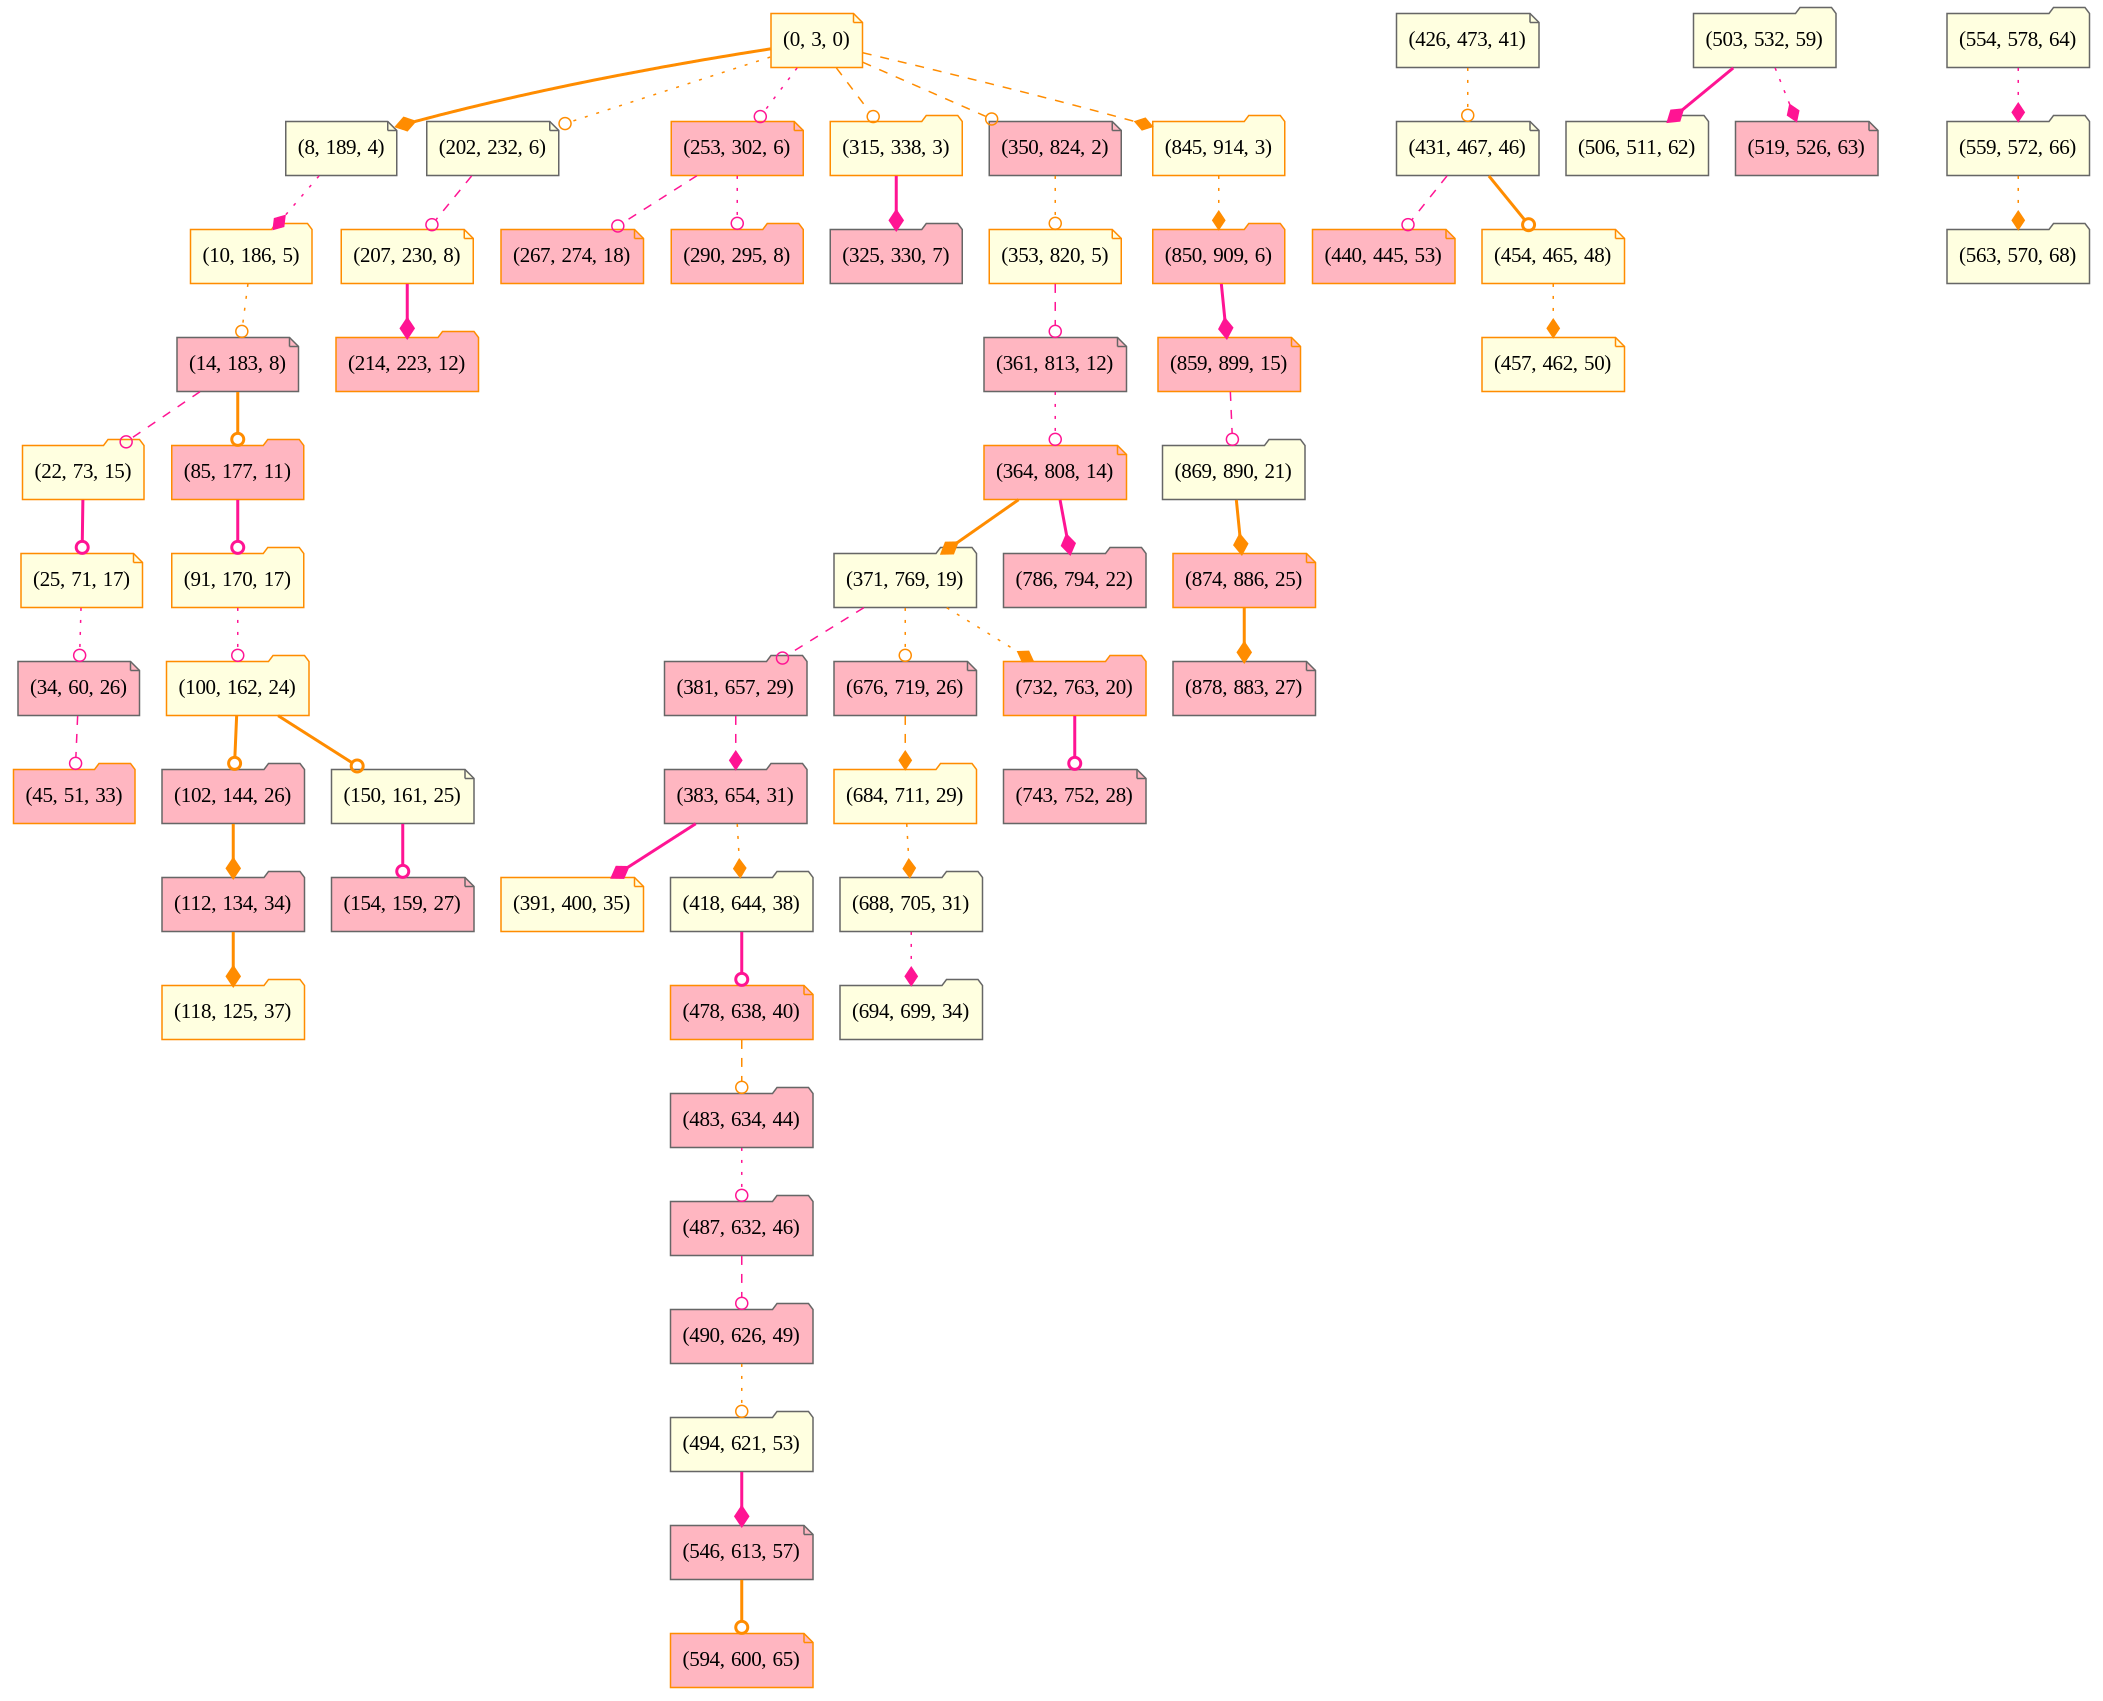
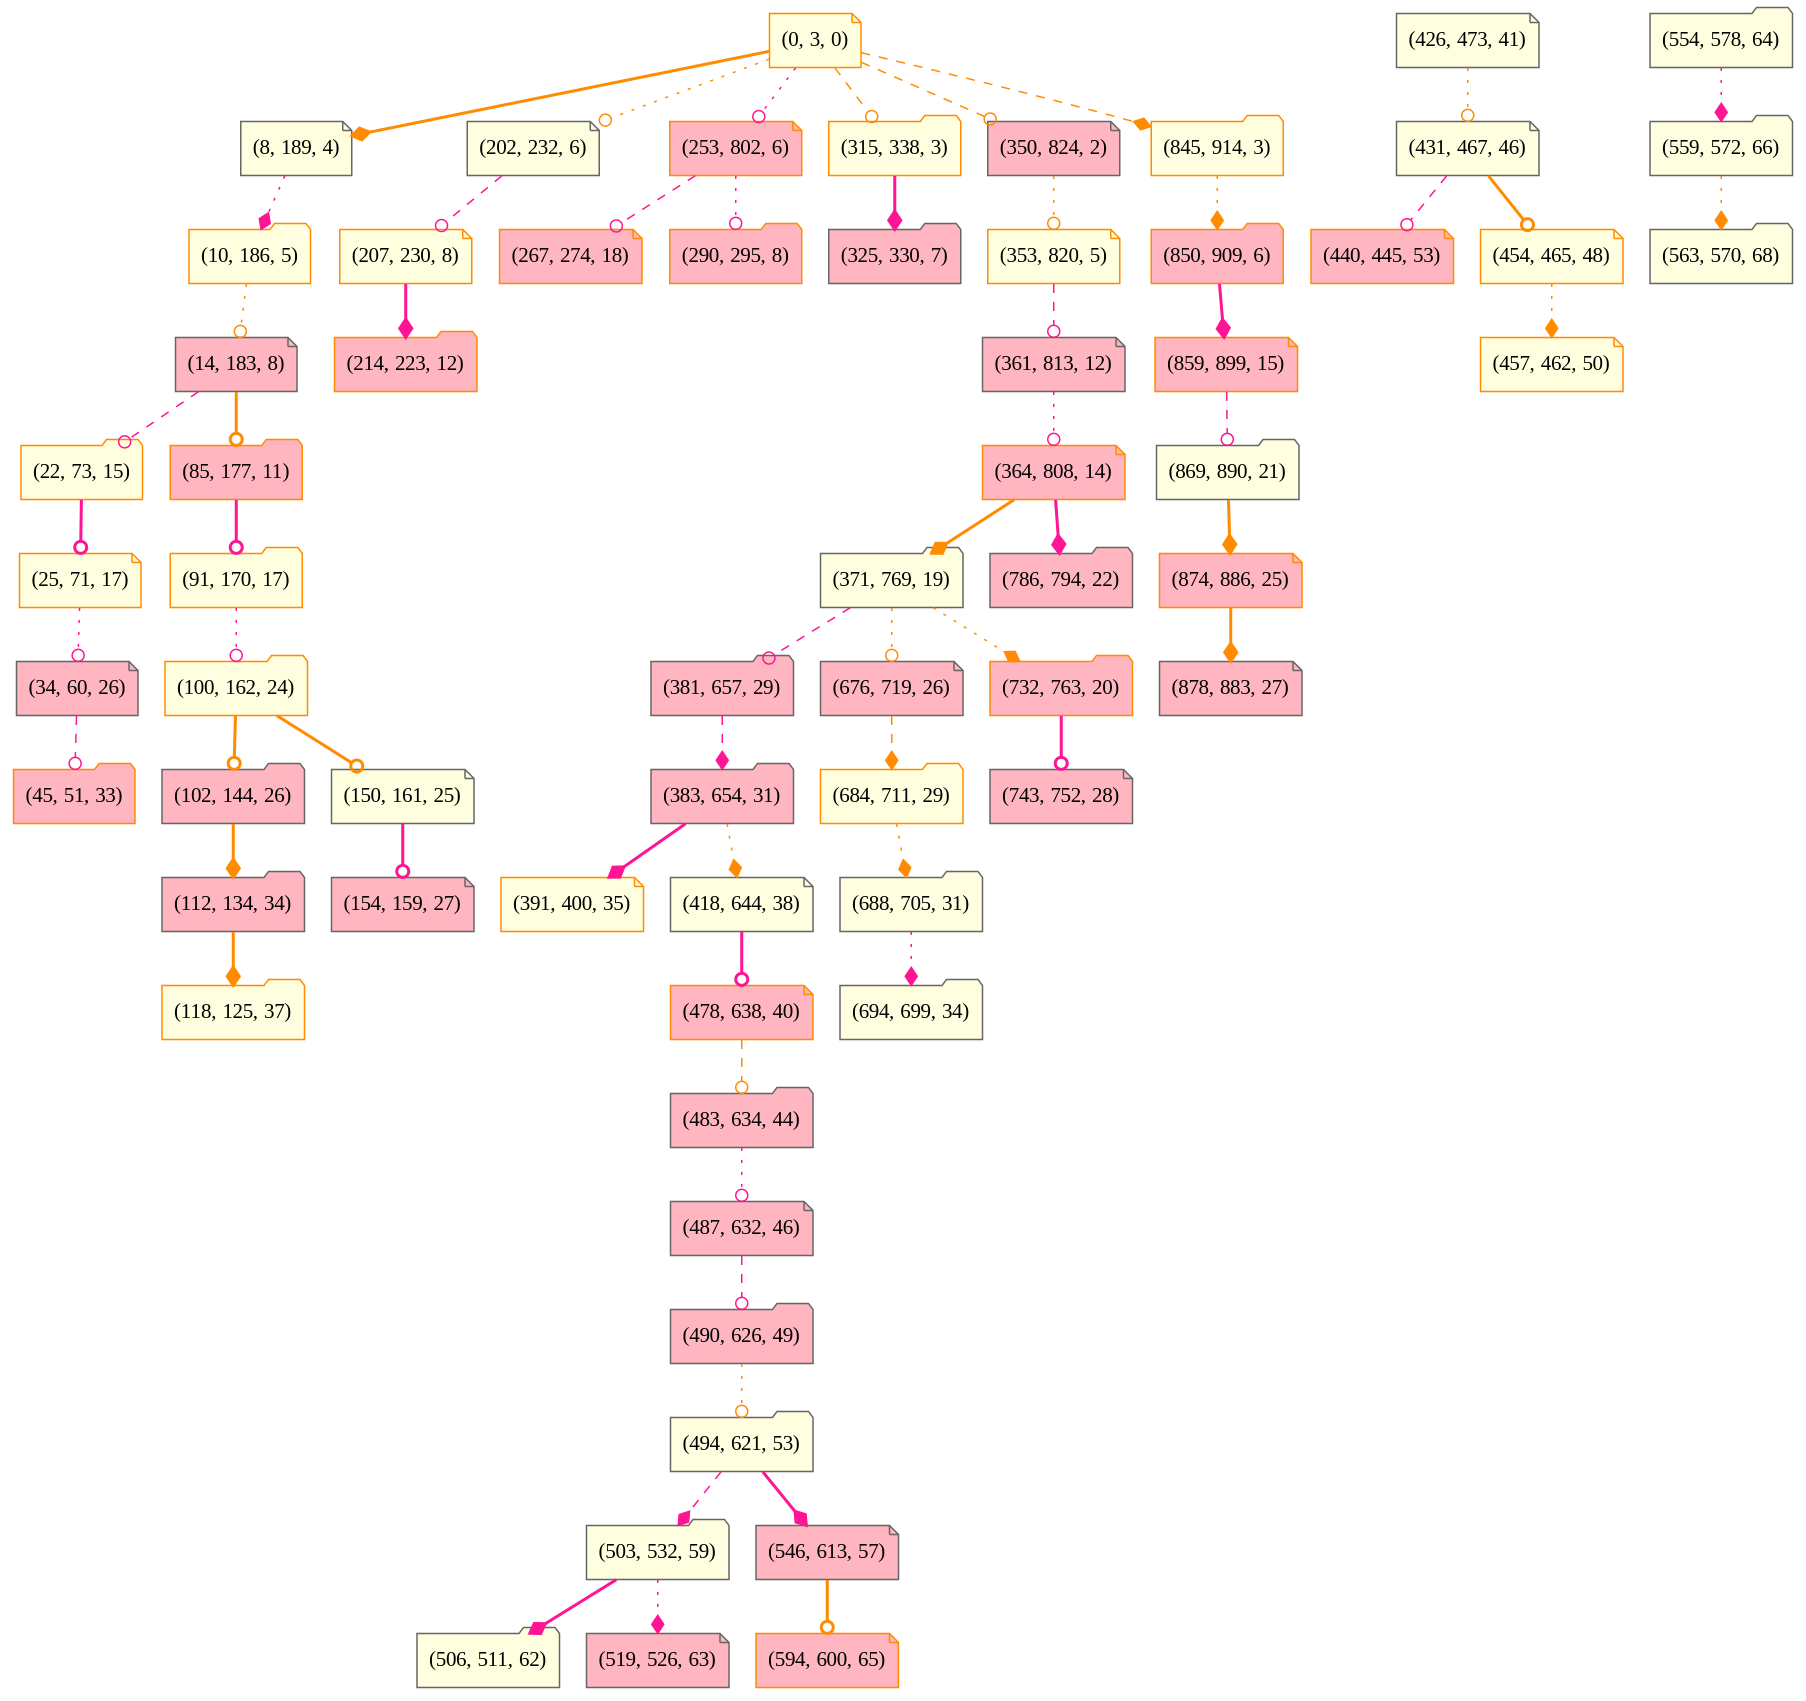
node "(253, 302, 6)": label "(253, 302, 6)" -> "(253, 802, 6)"
node "(418, 644, 38)": shape folder -> note
node "(487, 632, 46)": shape folder -> note
edge "(494, 621, 53)" -> "(503, 532, 59)": added
